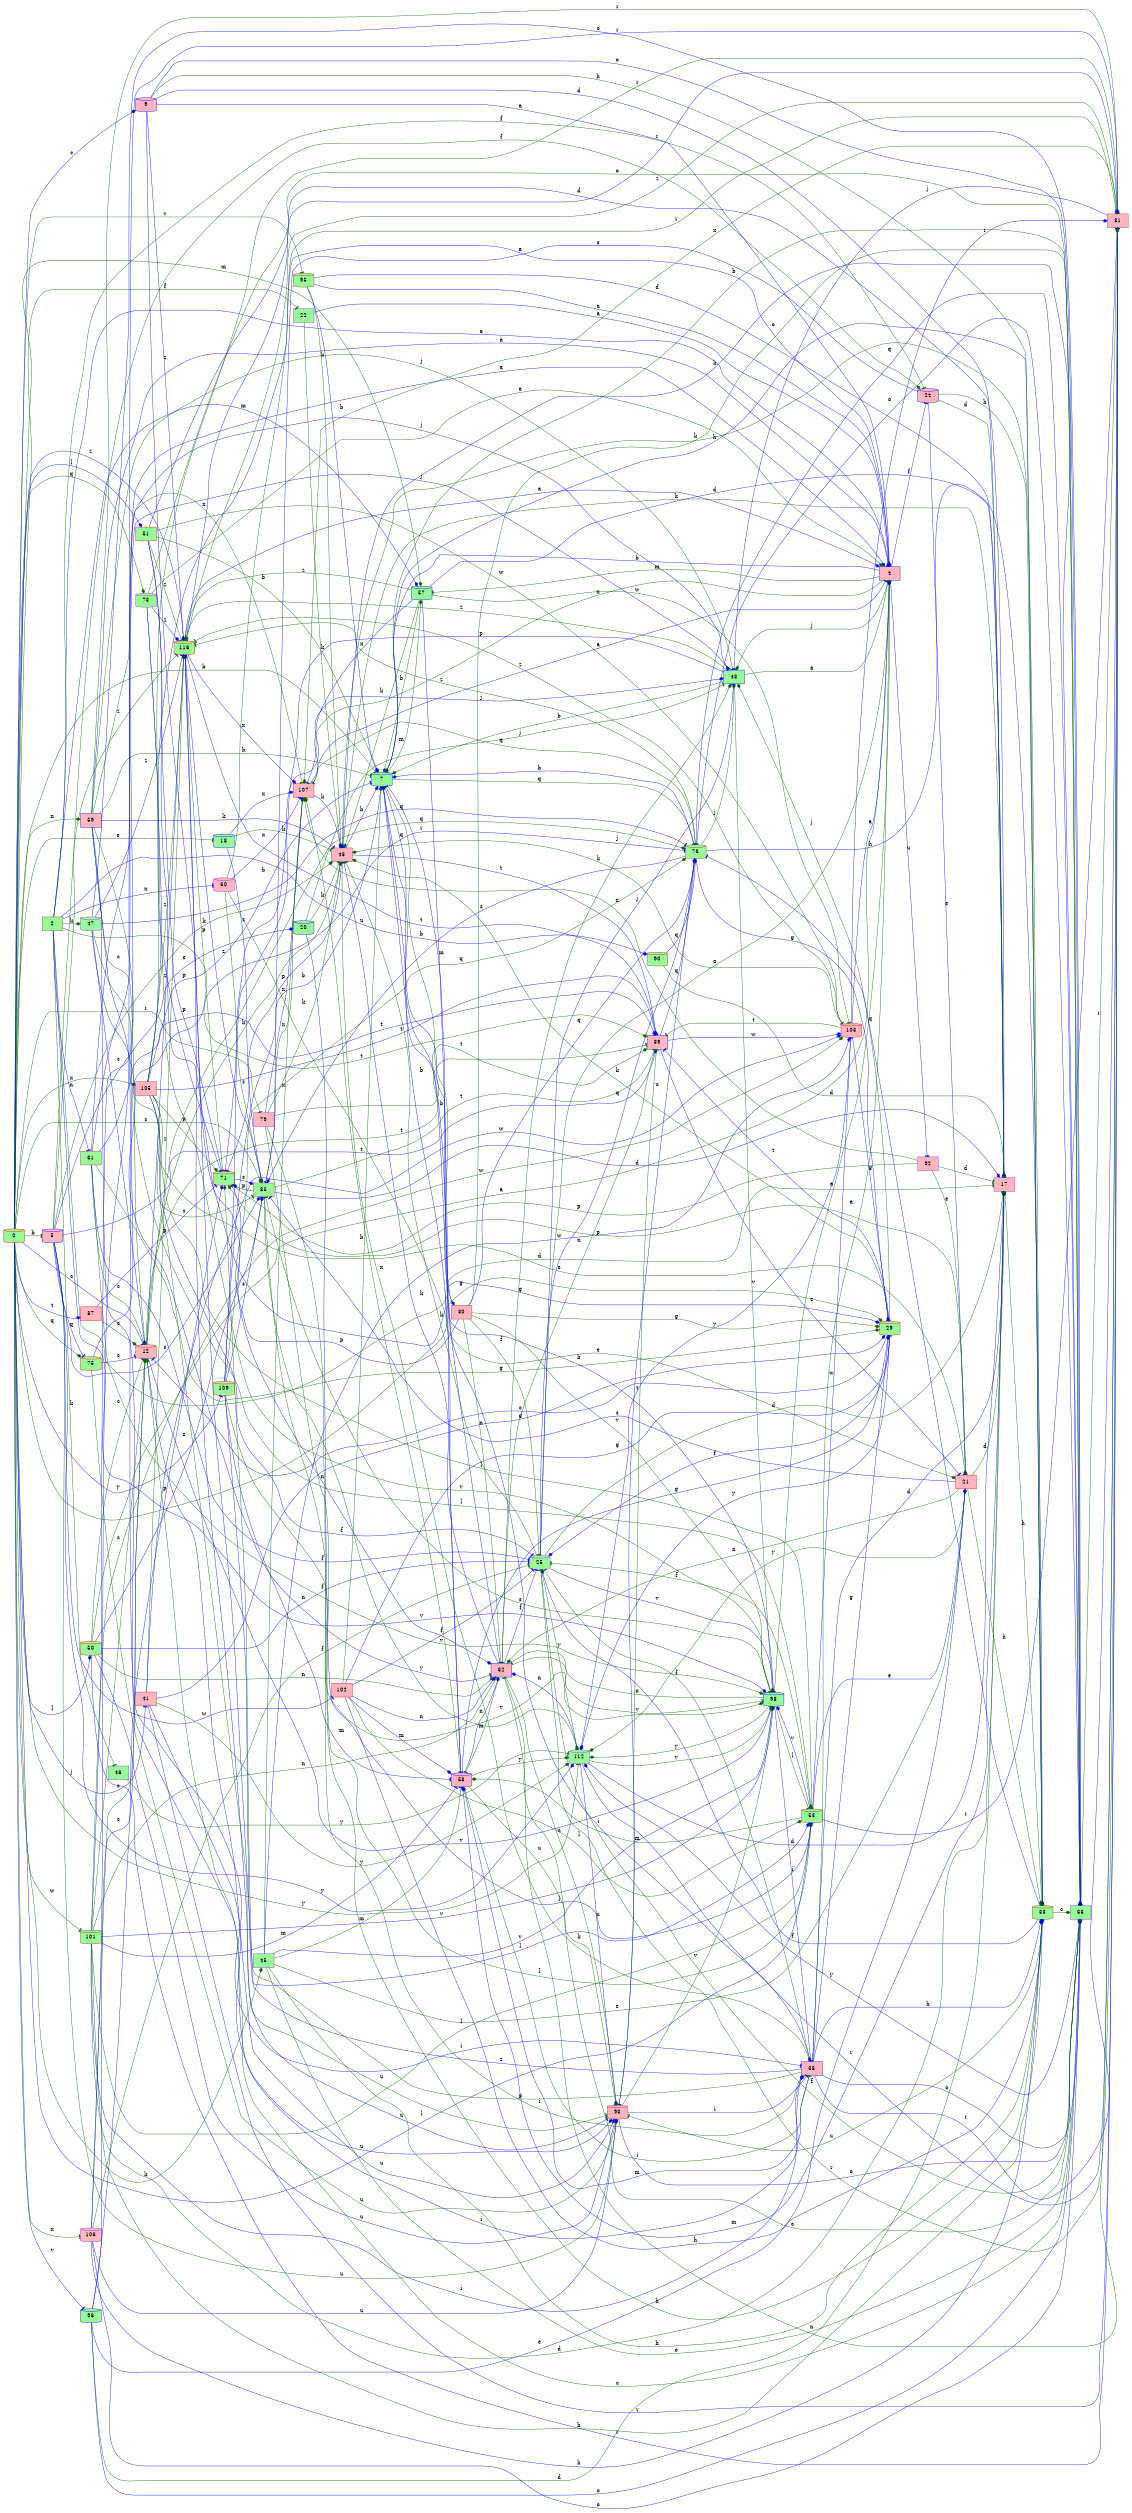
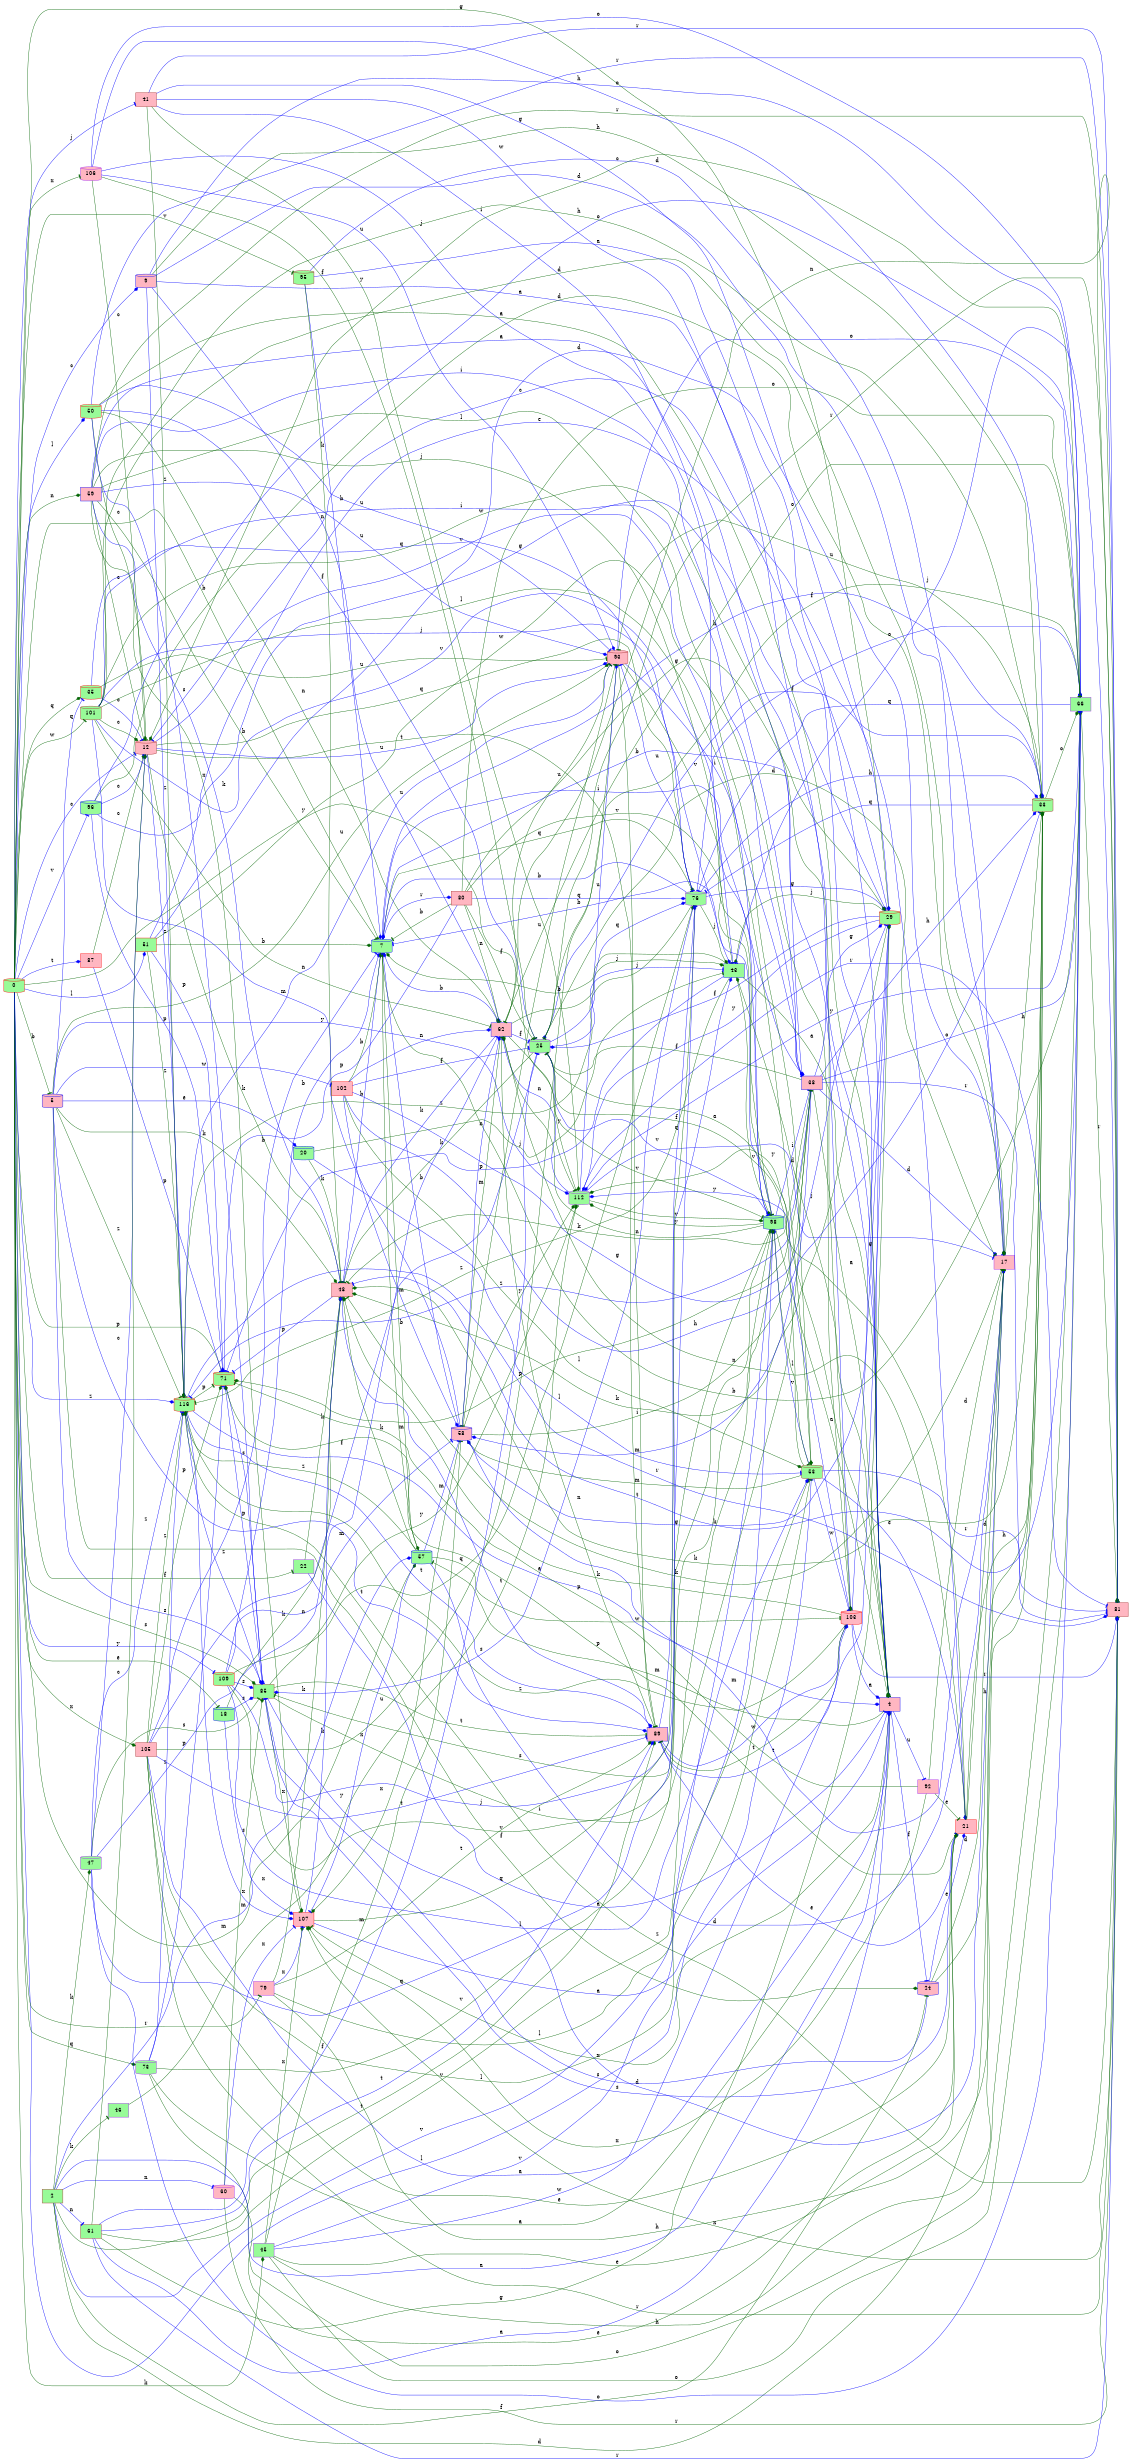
edge "51" -> "116": arrowhead tee -> diamond
node "76": color brown -> purple
node "90": removed
edge "0" -> "71": added, label "p"
edge "61" -> "12": arrowhead tee -> diamond
node "75": label "75" -> "35"
